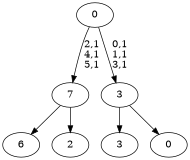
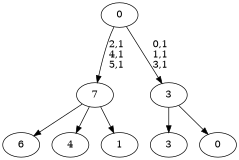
node "2": label "2" -> "4"
node "1": added
